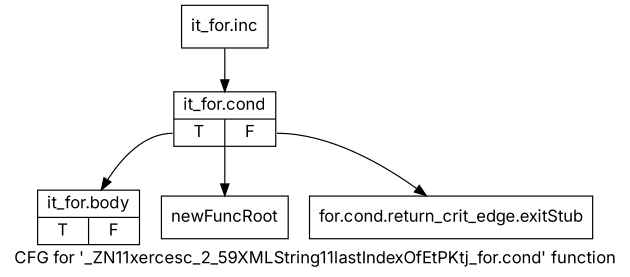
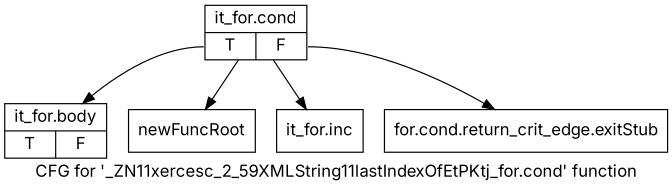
edge "it_for.inc" -> "it_for.cond": reversed
